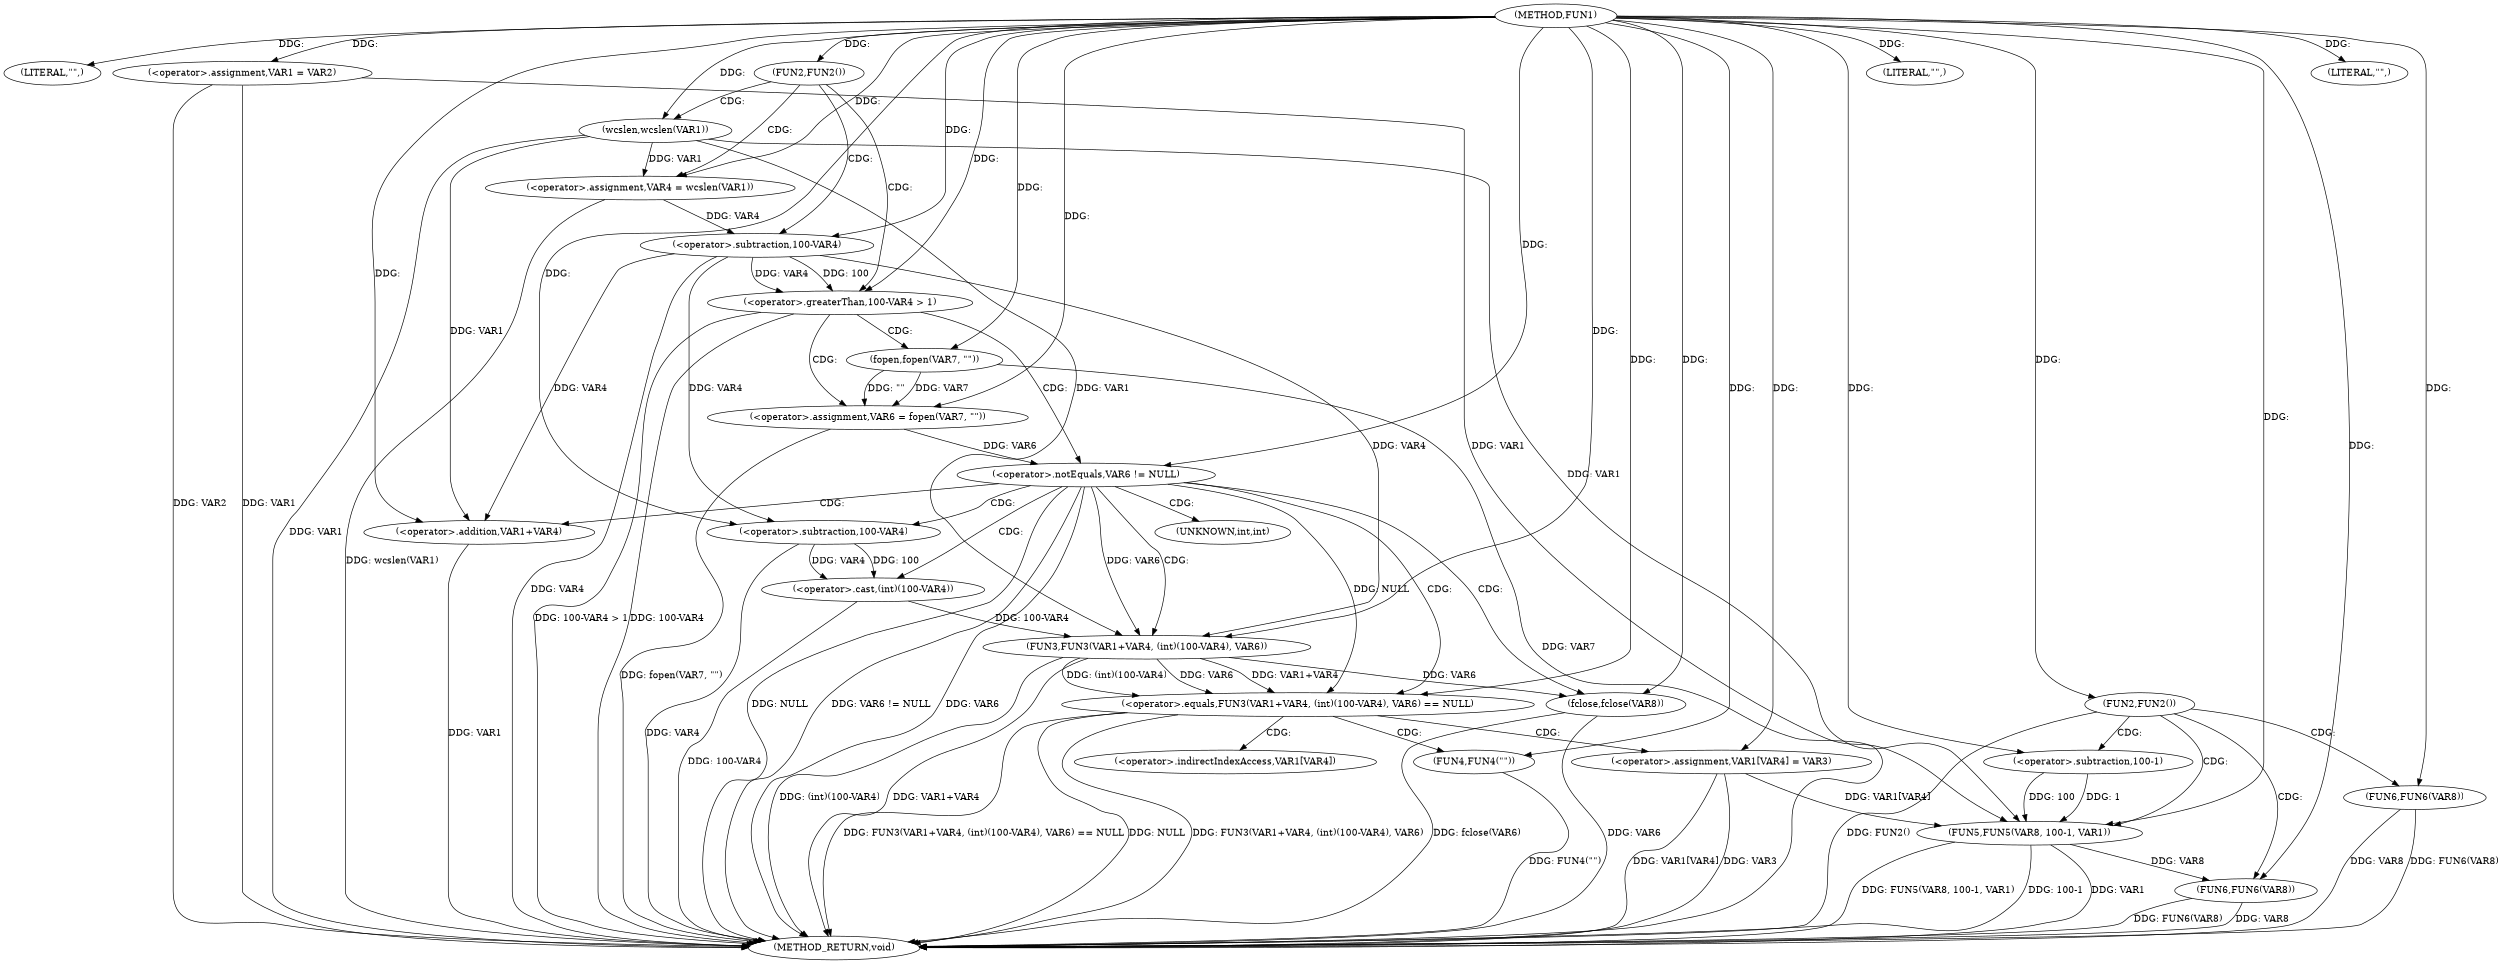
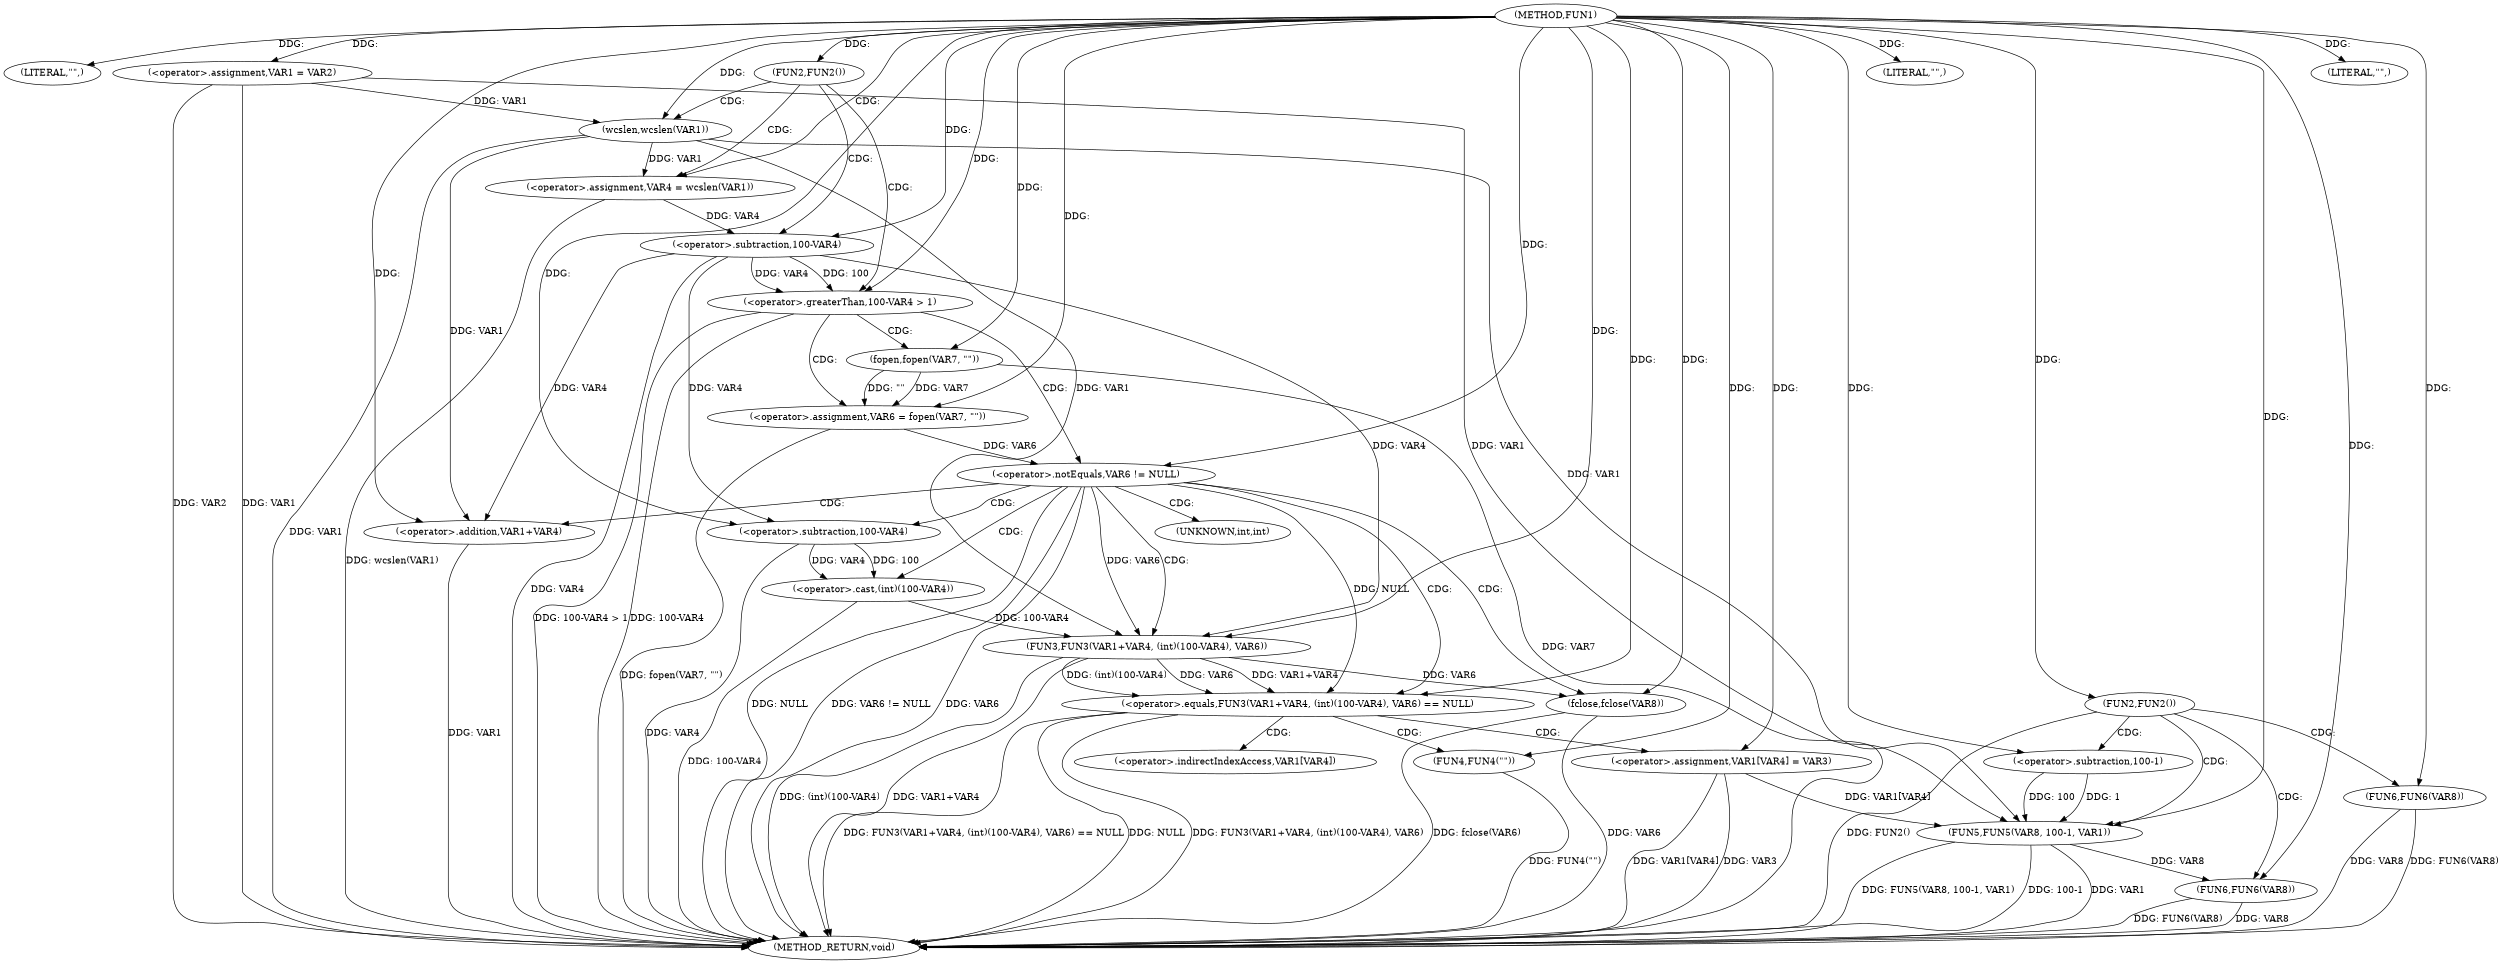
edge "(<operator>.assignment,VAR1 = VAR2)" -> "(wcslen,wcslen(VAR1))": added, label "DDG: VAR1"
edge "(METHOD,FUN1)" -> "(<operator>.assignment,VAR4 = wcslen(VAR1))": label "DDG: " -> "CDG: "
